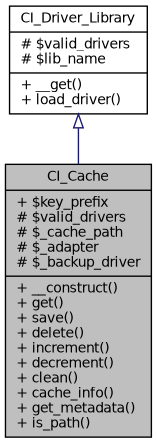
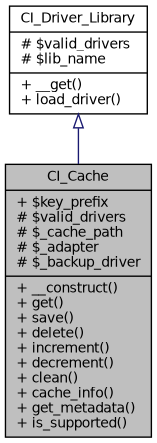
node "CI_Cache": text "+ is_path()" -> "+ is_supported()"
